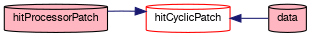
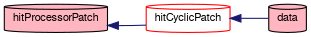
edge "hitProcessorPatch" -> "hitCyclicPatch": reversed
